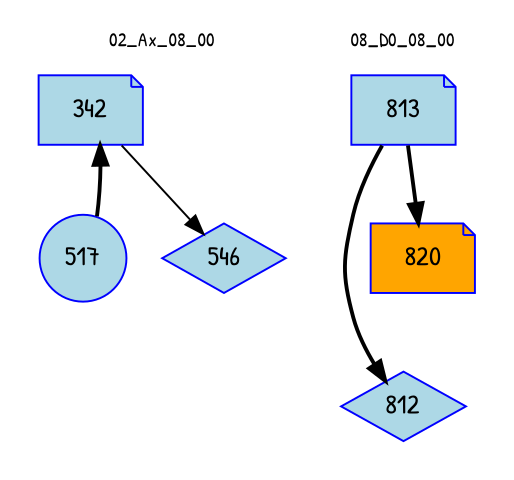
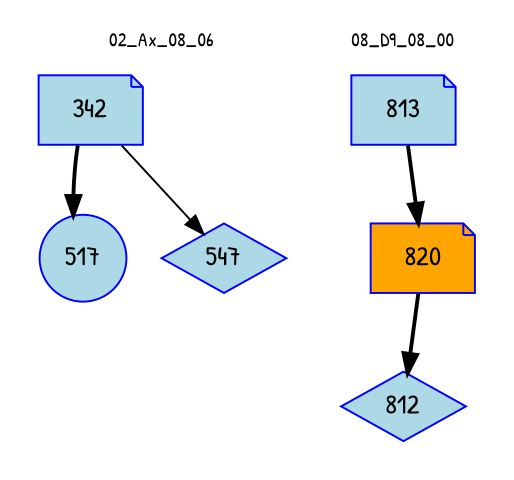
cluster "02_Ax_08_00": label "02_Ax_08_00" -> "02_Ax_08_06"
cluster "08_D0_08_00": label "08_D0_08_00" -> "08_D9_08_00"
edge "517" -> "342": reversed
edge "813" -> "812": now "820" -> "812"
node "546": label "546" -> "547"
